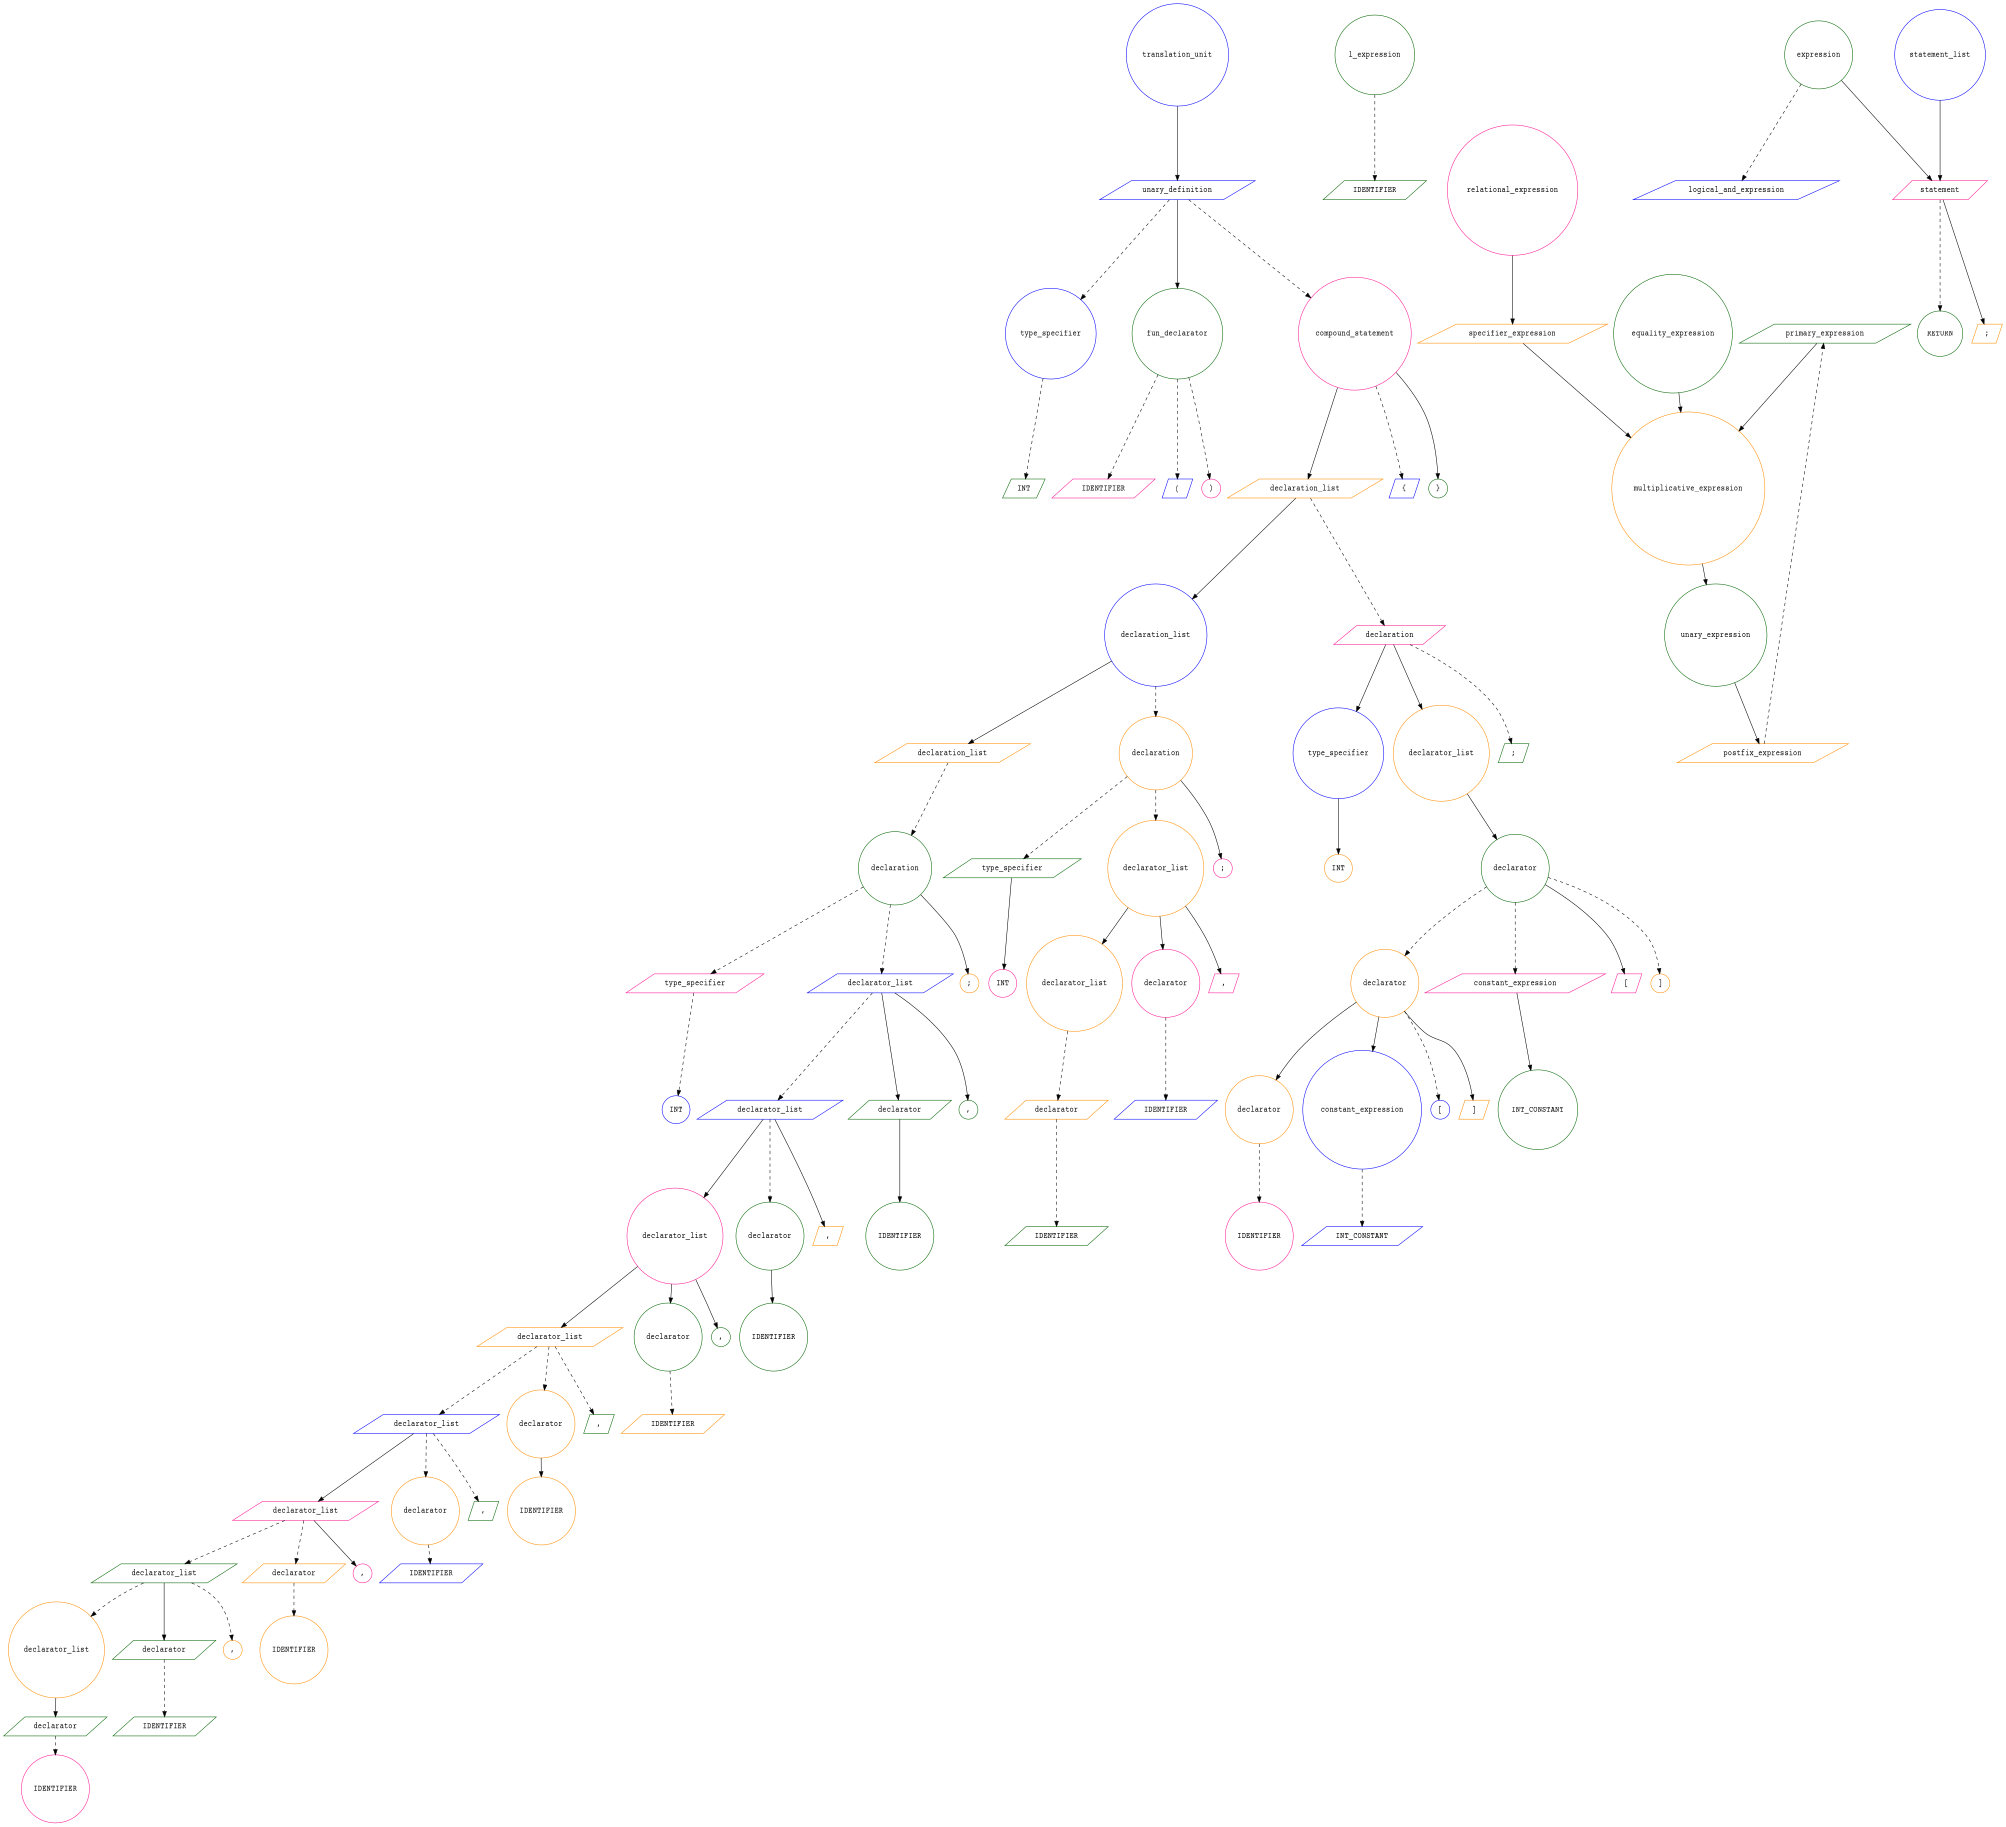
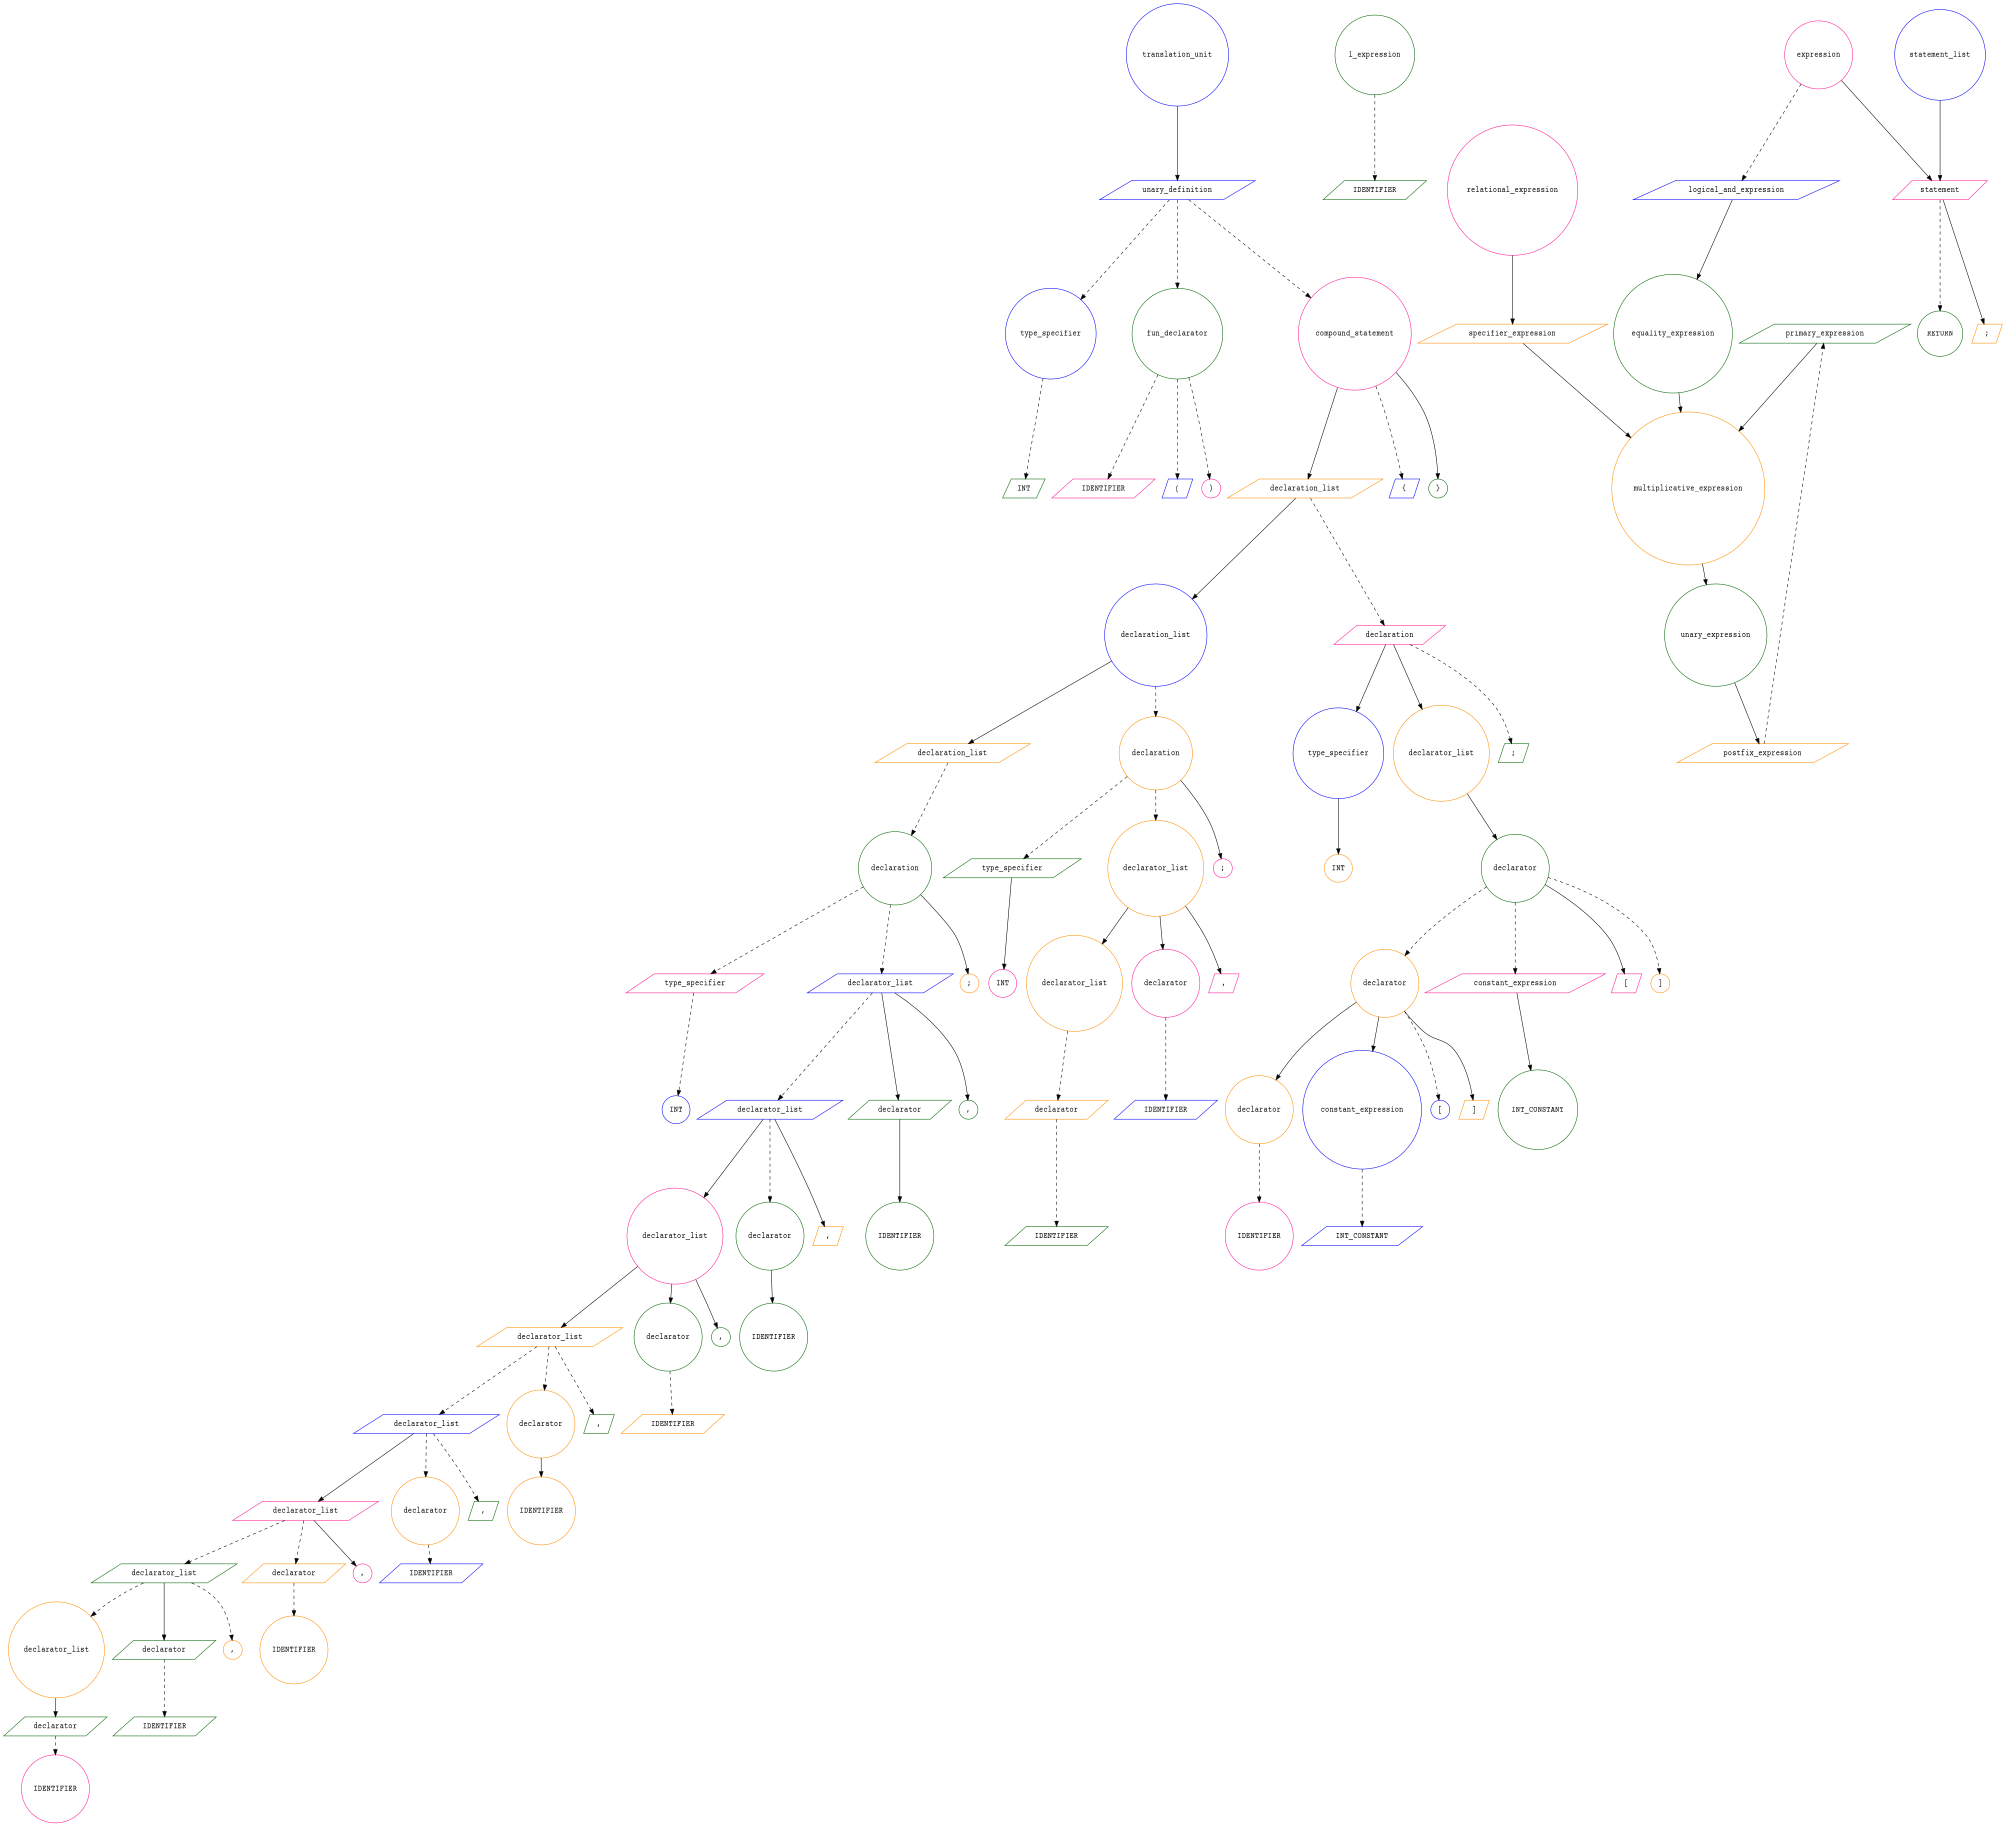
node "expression": color darkgreen -> deeppink
edge "logical_and_expression" -> "equality_expression": added
edge "unary_definition" -> "fun_declarator": style solid -> dashed
